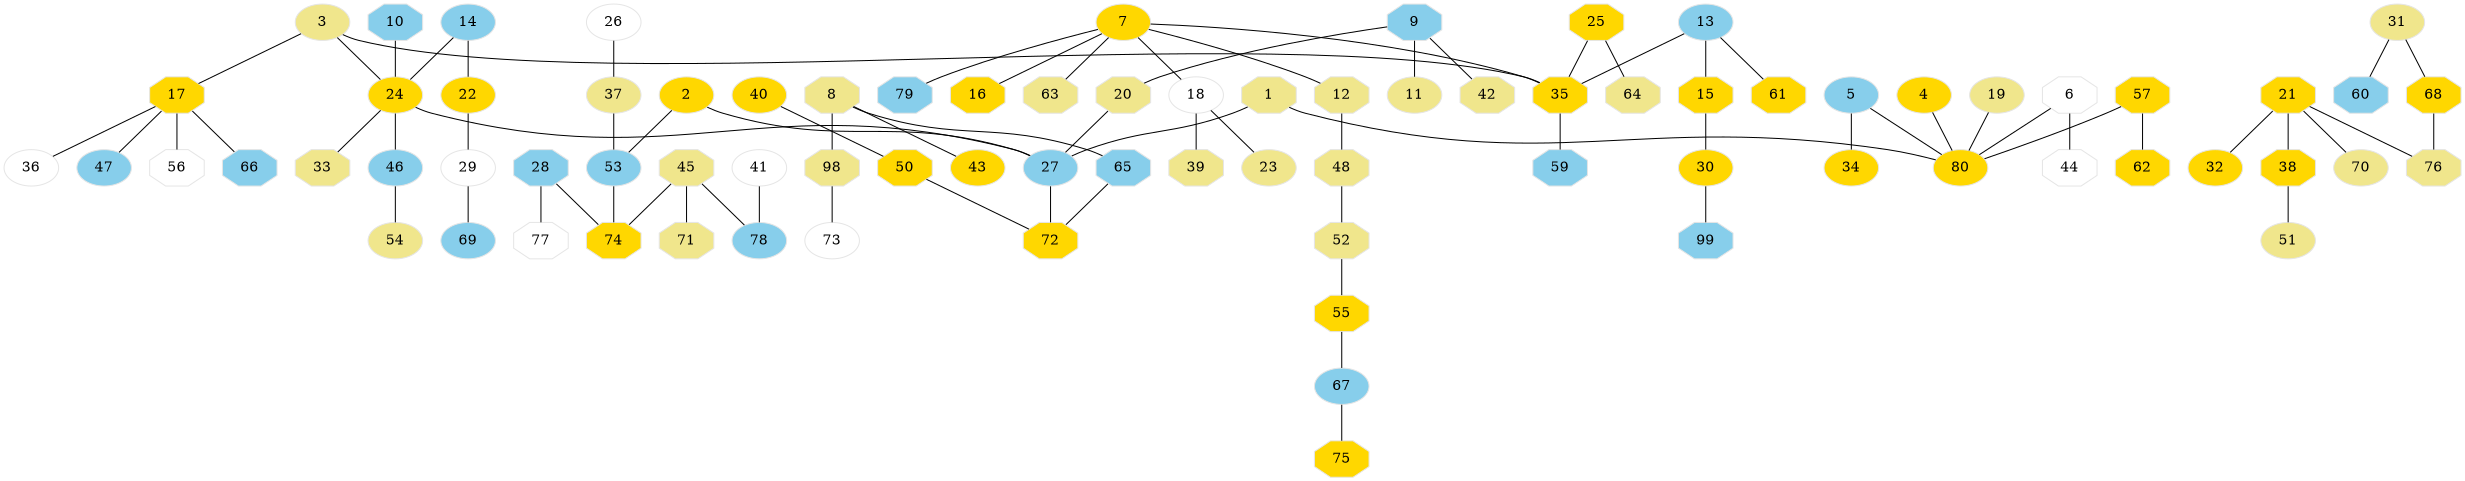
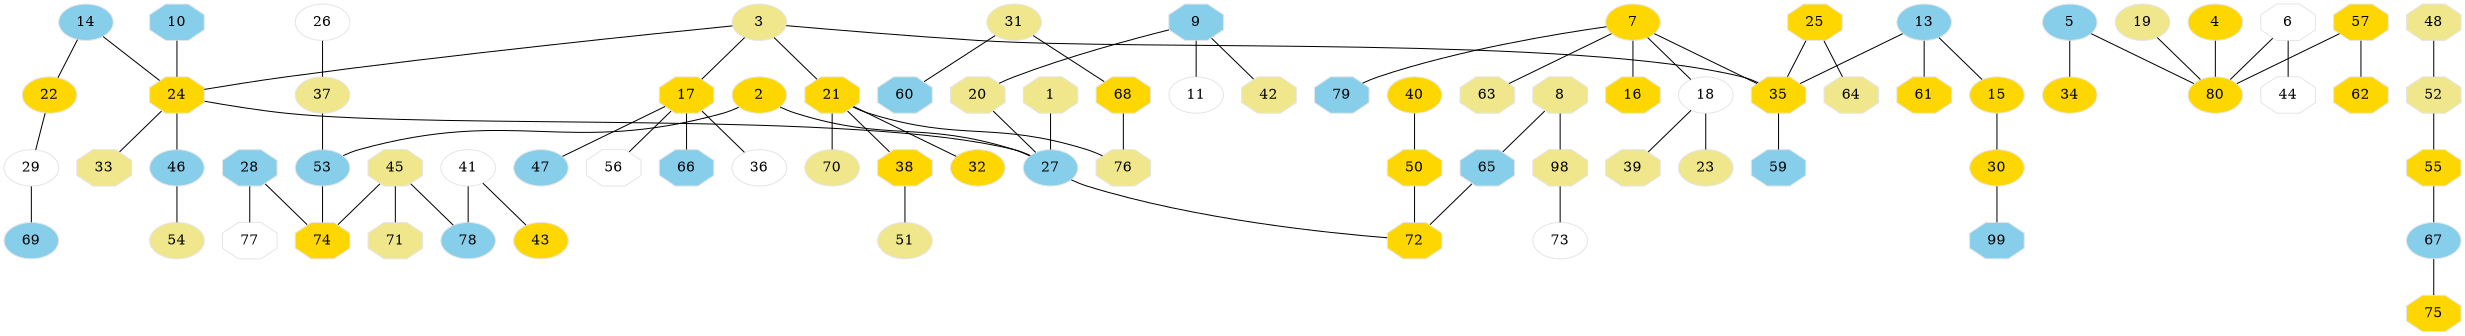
edge "3" -- "21": added
node "24": shape ellipse -> octagon
node "12": removed
node "11": fillcolor khaki -> white
node "15": shape octagon -> ellipse
edge "8" -- "43": now "41" -- "43"
edge "1" -- "80": removed
